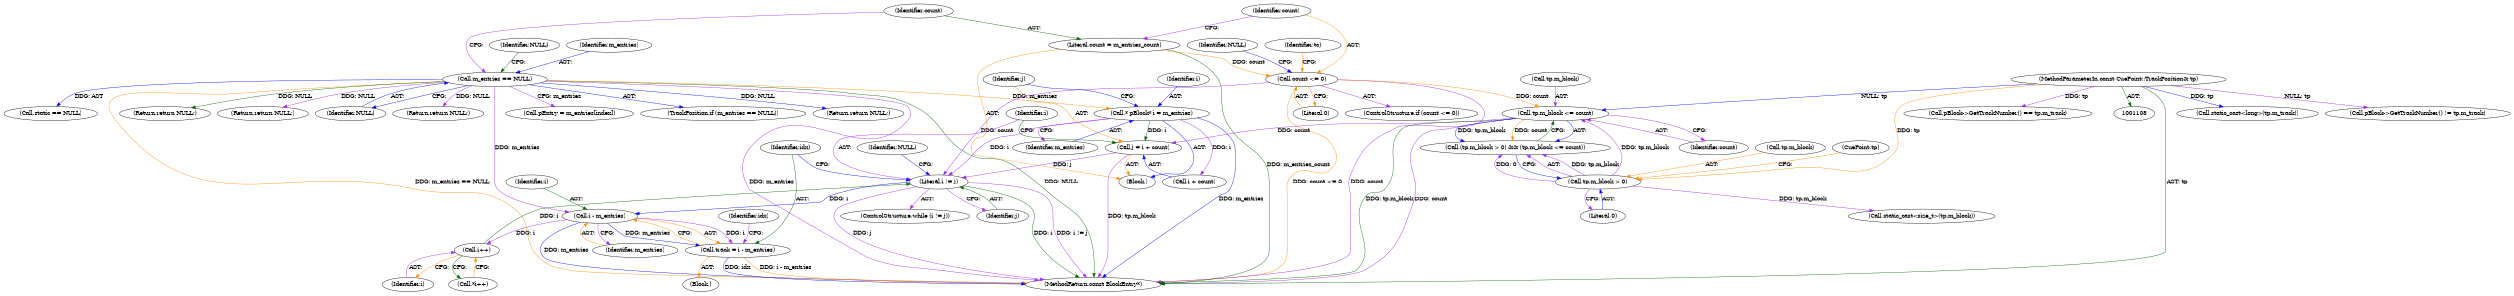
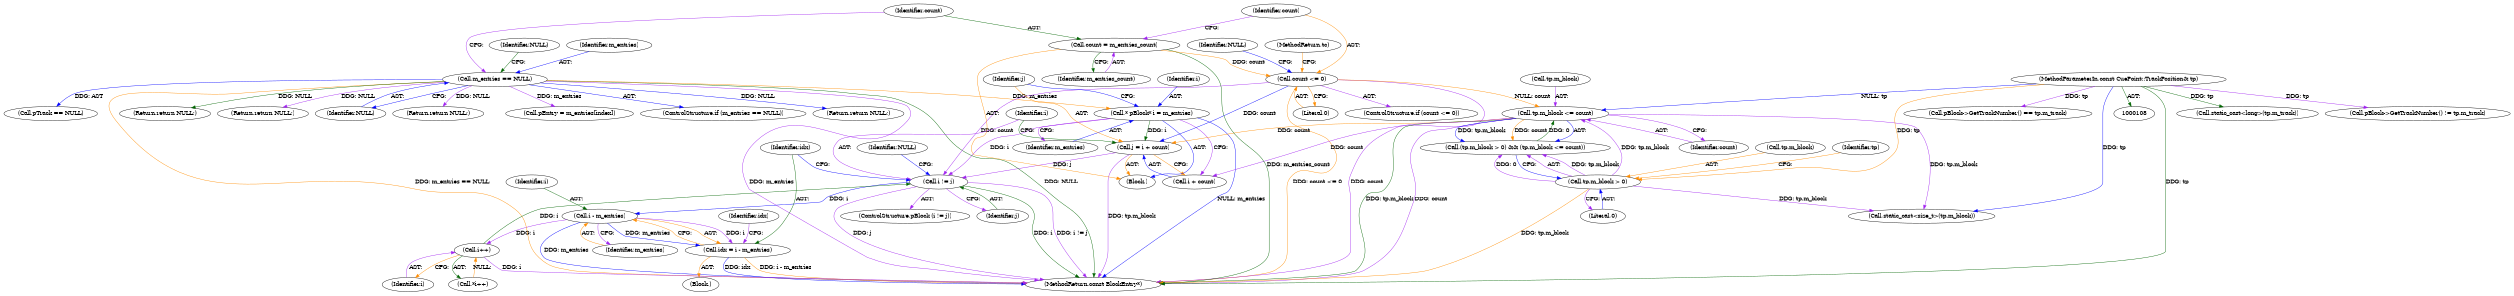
node "(Literal,count = m_entries_count)": label "(Literal,count = m_entries_count)" -> "(Call,count = m_entries_count)"
node "(Identifier,tc)": label "(Identifier,tc)" -> "(MethodReturn,tc)"
node "(Identifier,m_entries_count)": added
edge "(Call,m_entries == NULL)" -> "(Call,pEntry = m_entries[index])": label "CFG: m_entries" -> "DDG: m_entries"
edge "(Call,count <= 0)" -> "(Call,tp.m_block <= count)": label "DDG: count" -> "NULL: count"
edge "(MethodParameterIn,const CuePoint::TrackPosition& tp)" -> "(Call,static_cast<long>(tp.m_track))": color blue -> darkgreen
edge "(MethodParameterIn,const CuePoint::TrackPosition& tp)" -> "(Call,pBlock->GetTrackNumber() != tp.m_track)": label "NULL: tp" -> "DDG: tp"
node "(Call,static == NULL)": label "(Call,static == NULL)" -> "(Call,pTrack == NULL)"
node "(TrackPosition,if (m_entries == NULL))": label "(TrackPosition,if (m_entries == NULL))" -> "(ControlStructure,if (m_entries == NULL))"
edge "(Call,count <= 0)" -> "(Call,j = i + count)": added, label "DDG: count"
node "1001108": label "1001108" -> "1000108"
edge "(Call,tp.m_block <= count)" -> "(Call,static_cast<size_t>(tp.m_block))": added, label "DDG: tp.m_block"
edge "(Call,tp.m_block <= count)" -> "(Call,j = i + count)": color purple -> darkorange
edge "(Call,(tp.m_block > 0) && (tp.m_block <= count))" -> "(Call,tp.m_block <= count)": label "CFG: " -> "DDG: 0"
edge "(Call,tp.m_block <= count)" -> "(Call,i + count)": added, label "DDG: count"
edge "(Call,* pBlock* i = m_entries)" -> "(Call,i + count)": label "DDG: i" -> "CFG: "
node "(CuePoint,tp)": label "(CuePoint,tp)" -> "(Identifier,tp)"
edge "(Call,j = i + count)" -> "(Call,i + count)": added, label "CFG:"
edge "(Call,m_entries == NULL)" -> "(Call,i - m_entries)": removed, label "DDG: m_entries"
node "(Literal,i != j)": label "(Literal,i != j)" -> "(Call,i != j)"
edge "(MethodParameterIn,const CuePoint::TrackPosition& tp)" -> "(MethodReturn,const BlockEntry*)": label "AST: tp" -> "DDG: tp"
edge "(MethodParameterIn,const CuePoint::TrackPosition& tp)" -> "(Call,static_cast<size_t>(tp.m_block))": added, label "DDG: tp"
edge "(Call,* pBlock* i = m_entries)" -> "(MethodReturn,const BlockEntry*)": label "DDG: m_entries" -> "NULL: m_entries"
node "(ControlStructure,while (i != j))": label "(ControlStructure,while (i != j))" -> "(ControlStructure,pBlock (i != j))"
node "(Call,track = i - m_entries)": label "(Call,track = i - m_entries)" -> "(Call,idx = i - m_entries)"
edge "(Call,i++)" -> "(Call,*i++)": label "CFG: " -> "AST: "
edge "(Call,*i++)" -> "(Call,i++)": label "CFG: " -> "NULL: "
edge "(Call,tp.m_block > 0)" -> "(MethodReturn,const BlockEntry*)": added, label "DDG: tp.m_block"
edge "(Call,i++)" -> "(MethodReturn,const BlockEntry*)": added, label "DDG: i"
